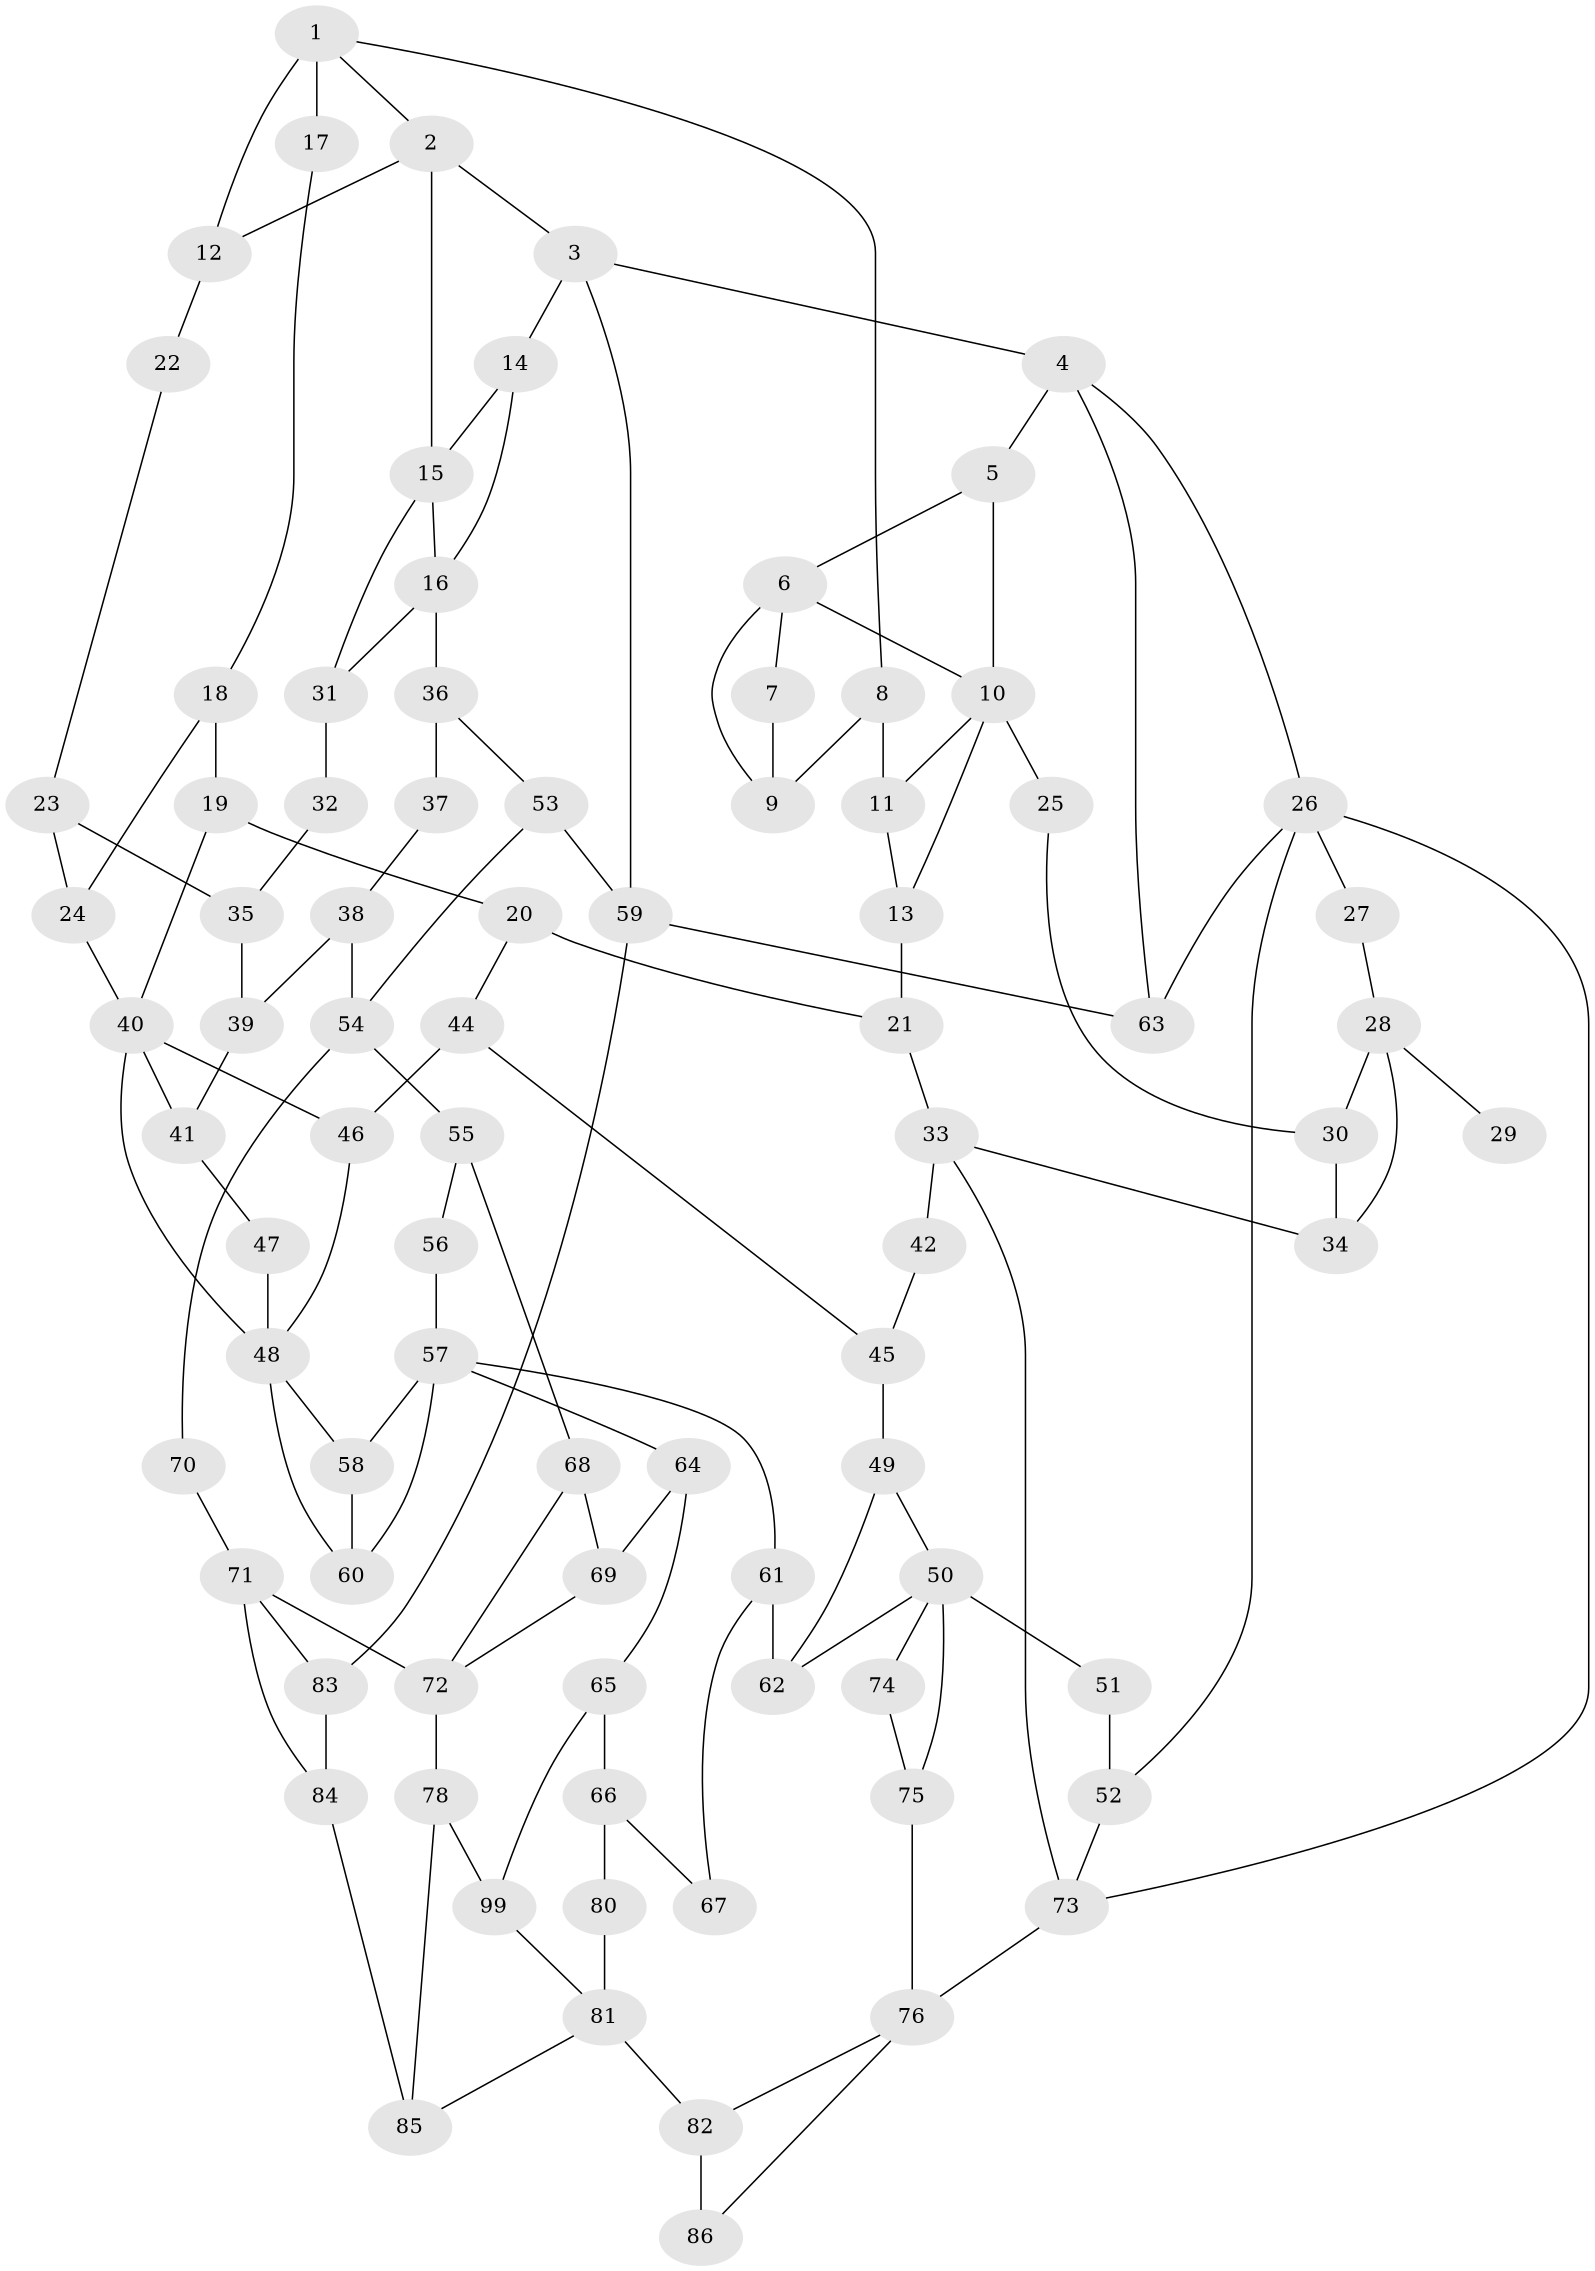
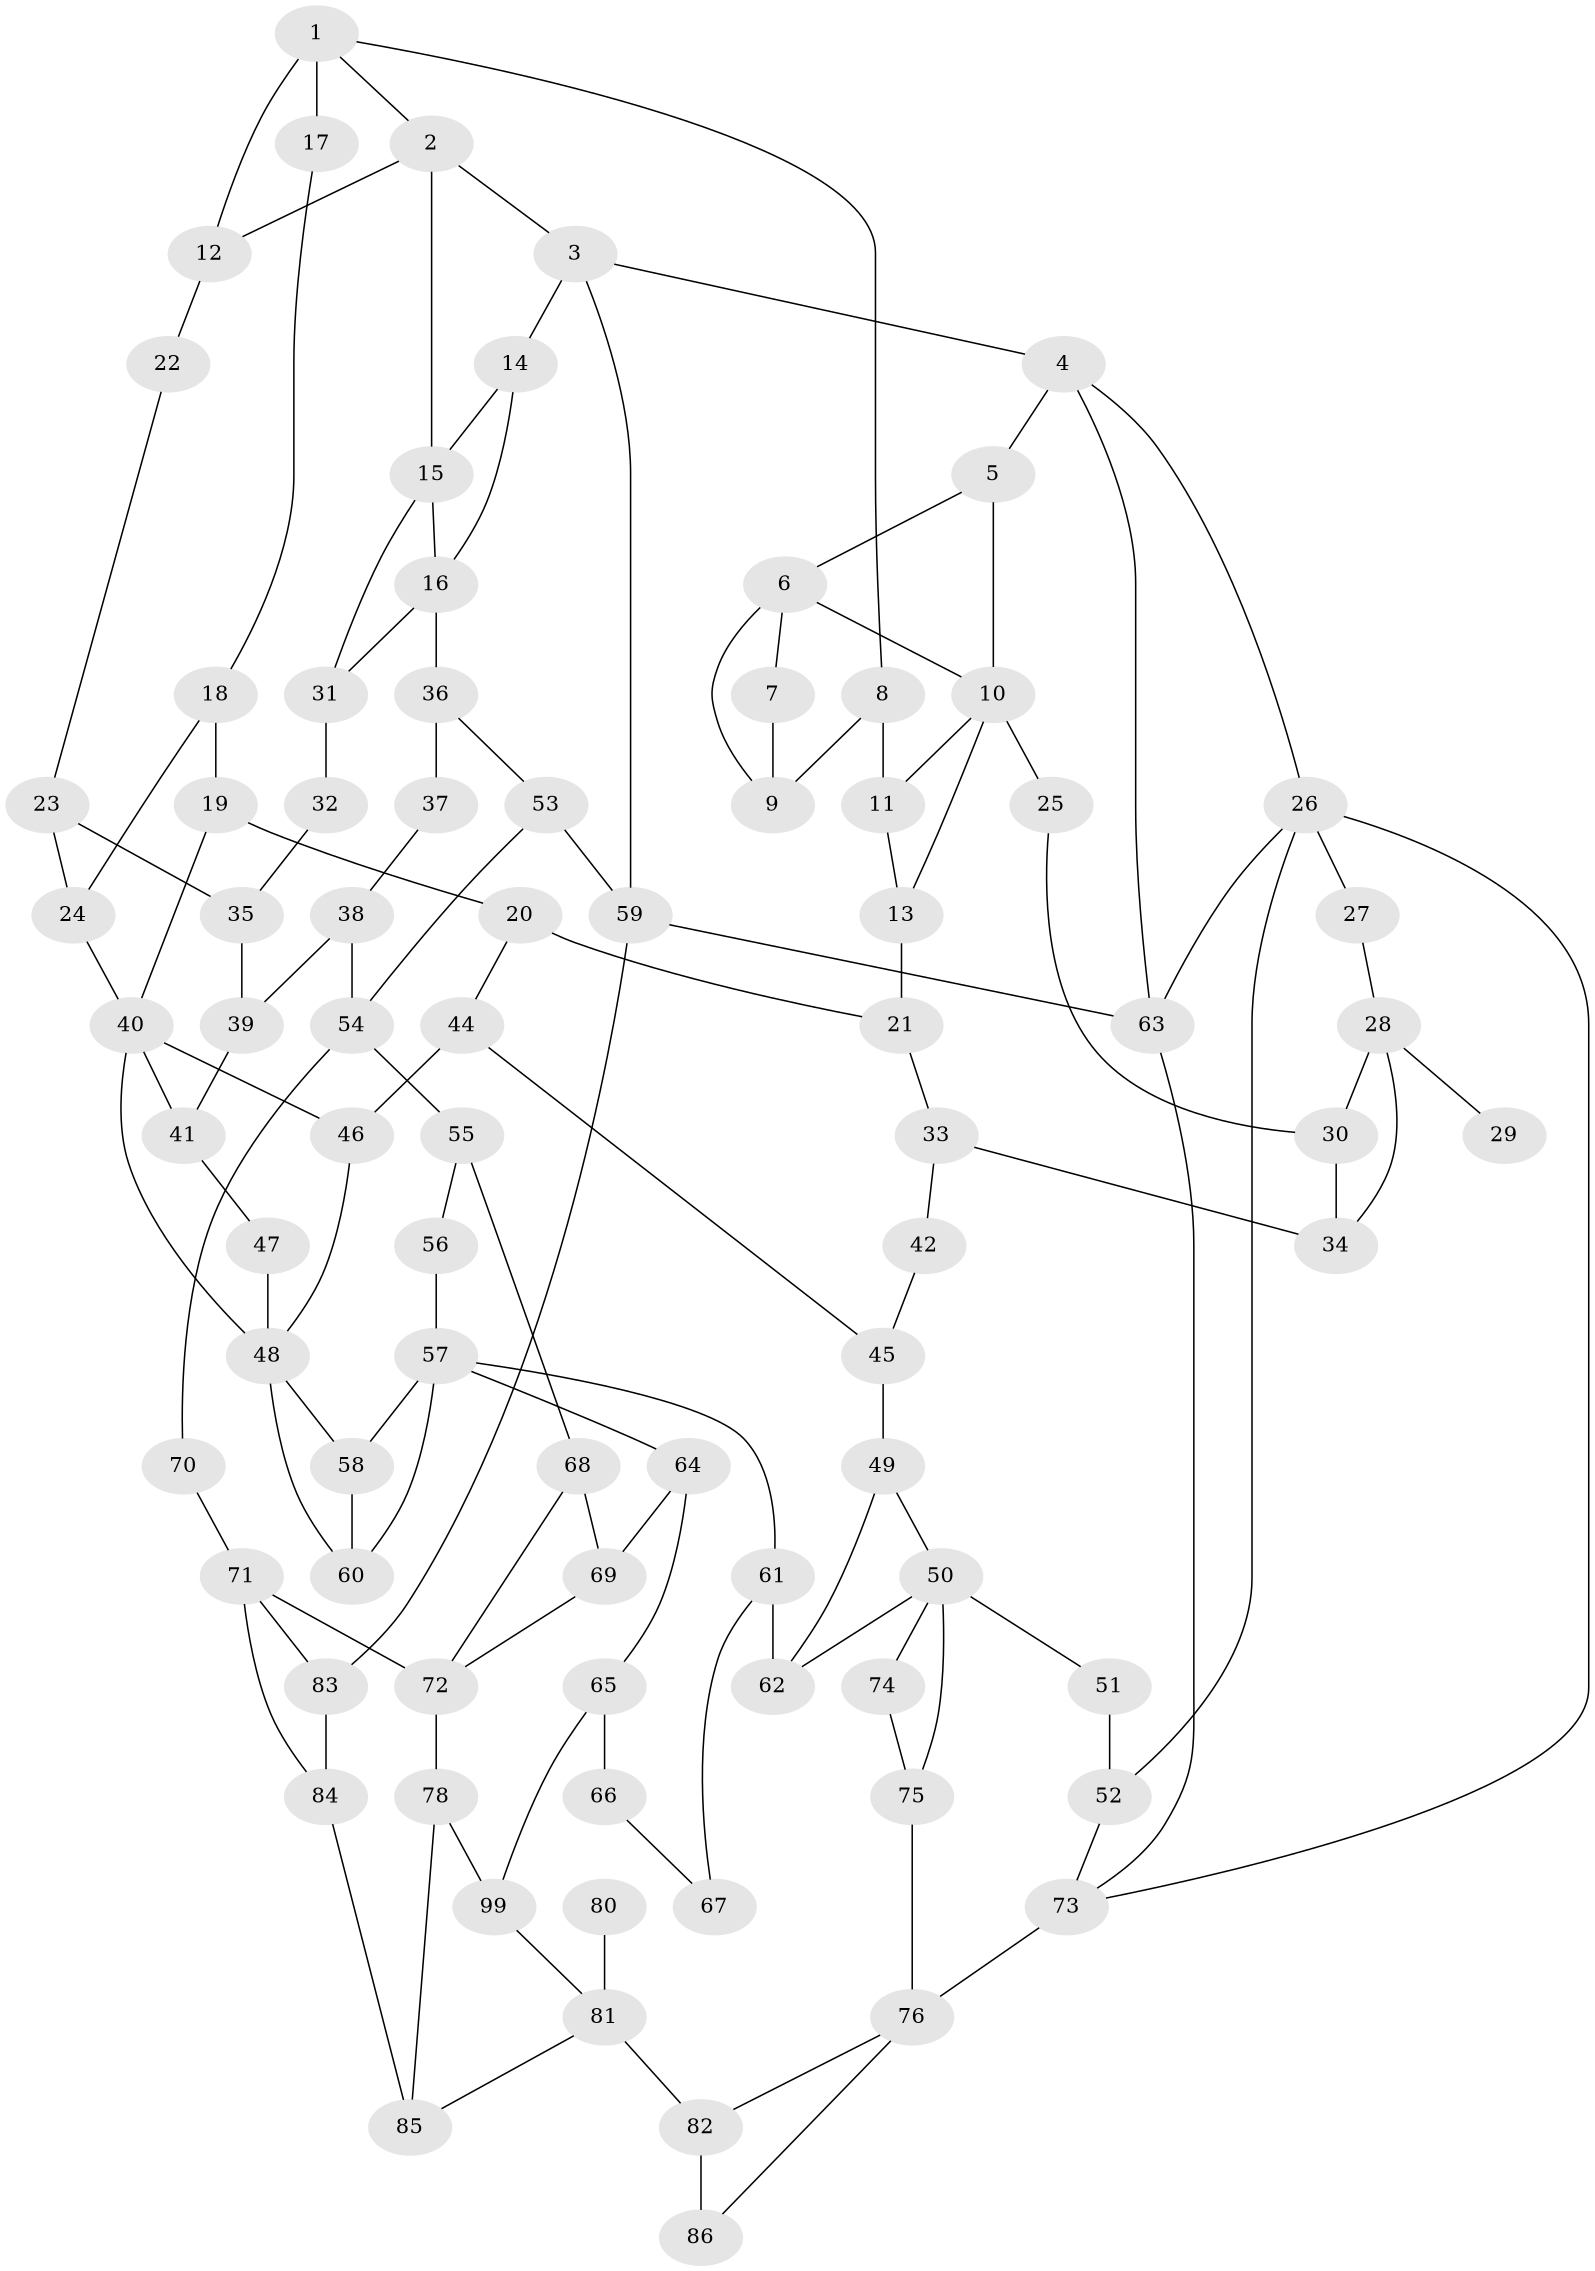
edge "33" -- "73": now "63" -- "73"
edge "66" -- "80": removed
